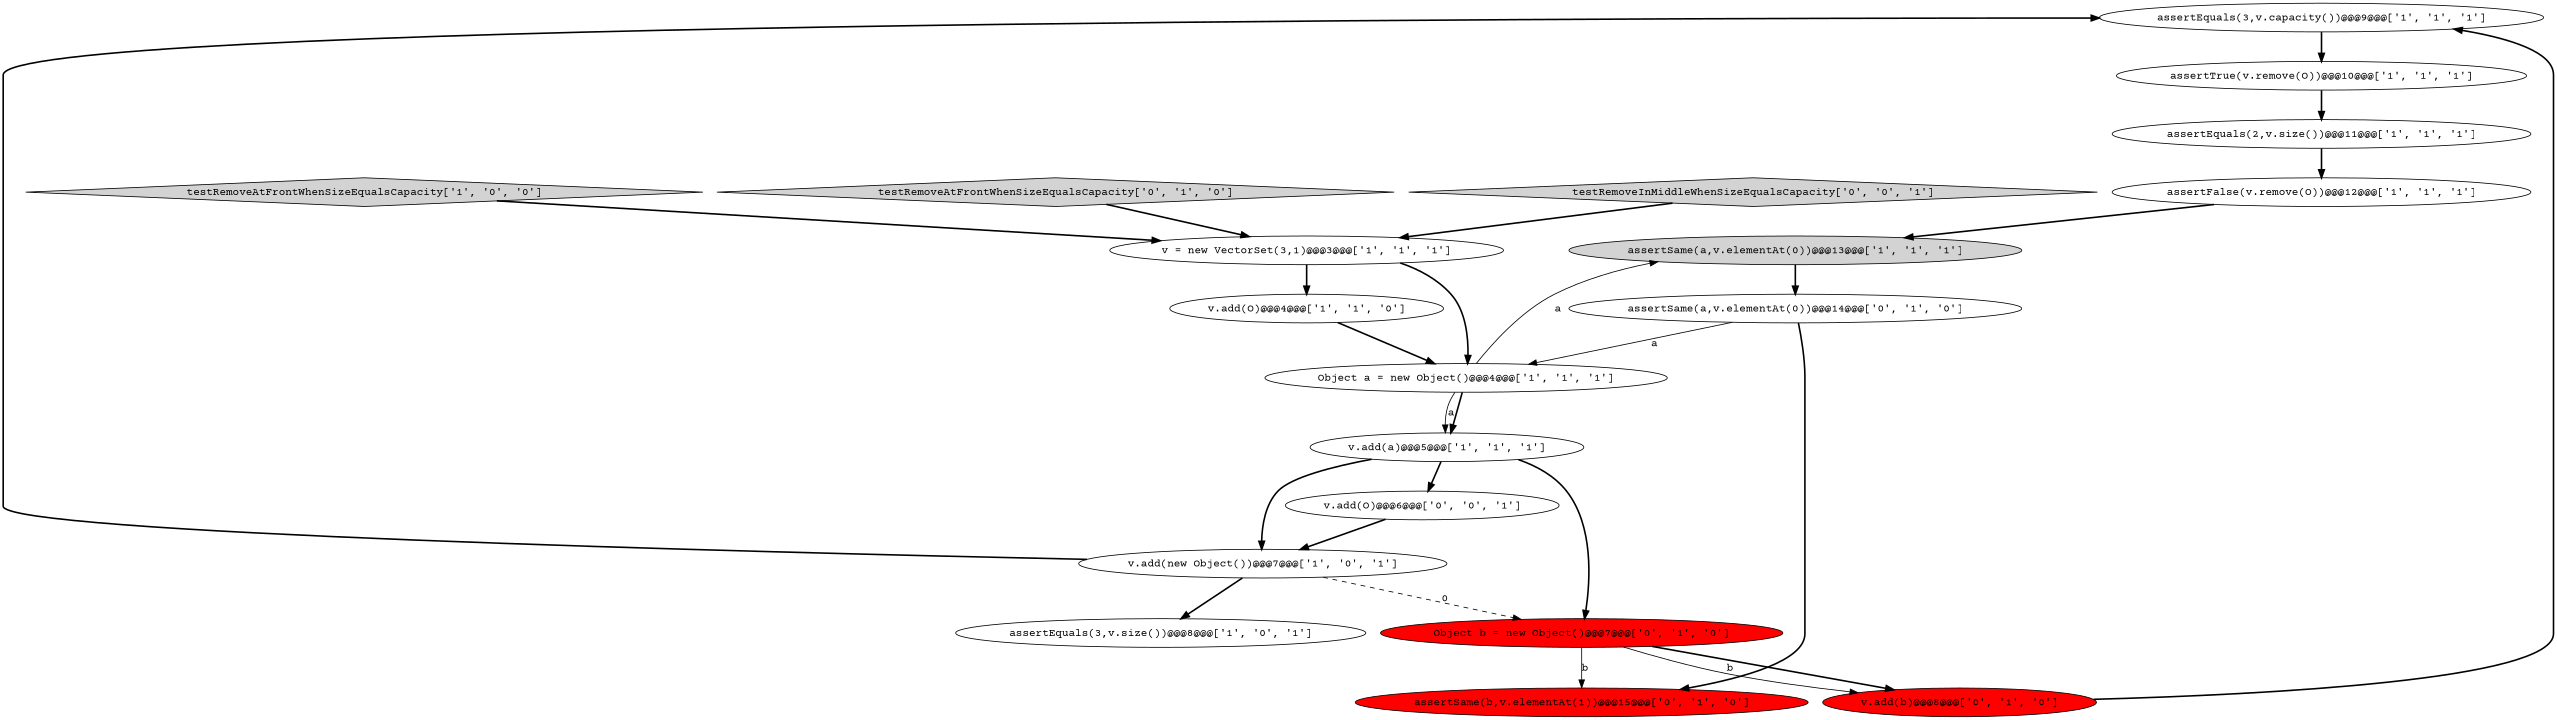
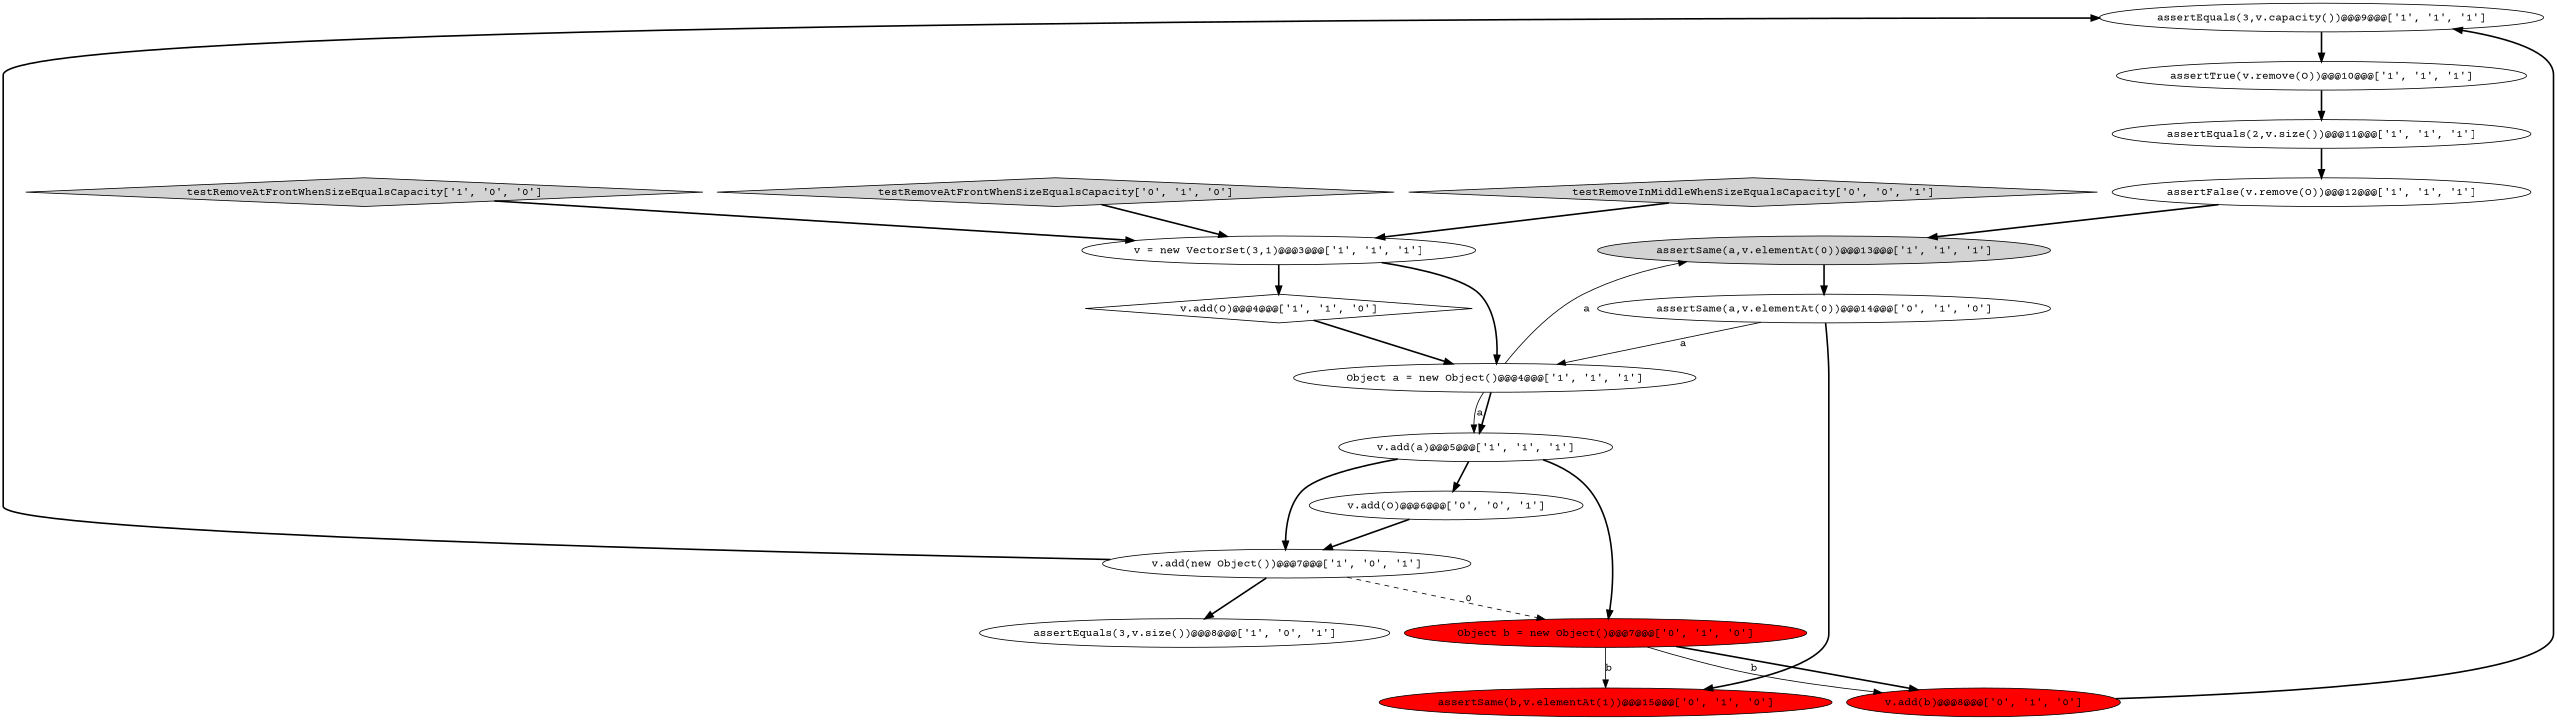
node "v.add(O)@@@4@@@['1', '1', '0']": shape ellipse -> diamond
